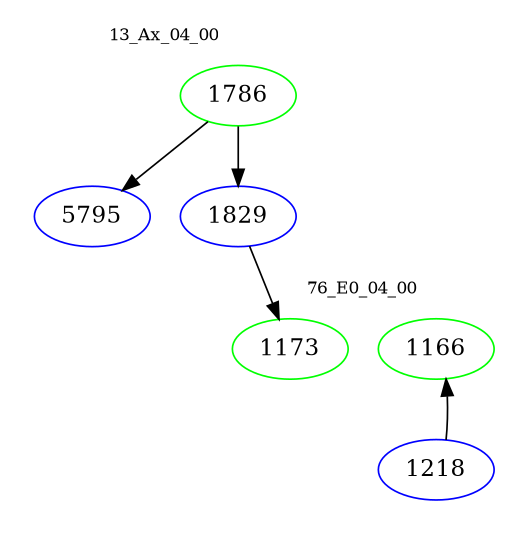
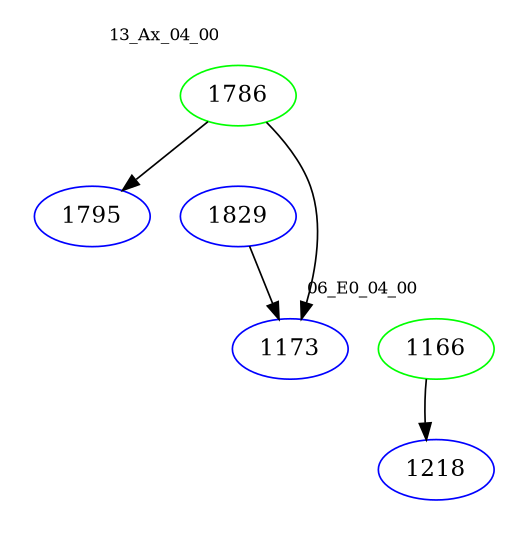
edge "1786" -> "1829": now "1786" -> "1173"
node "5795": label "5795" -> "1795"
cluster "76_E0_04_00": label "76_E0_04_00" -> "06_E0_04_00"
node "1173": color green -> blue
edge "1218" -> "1166": reversed
